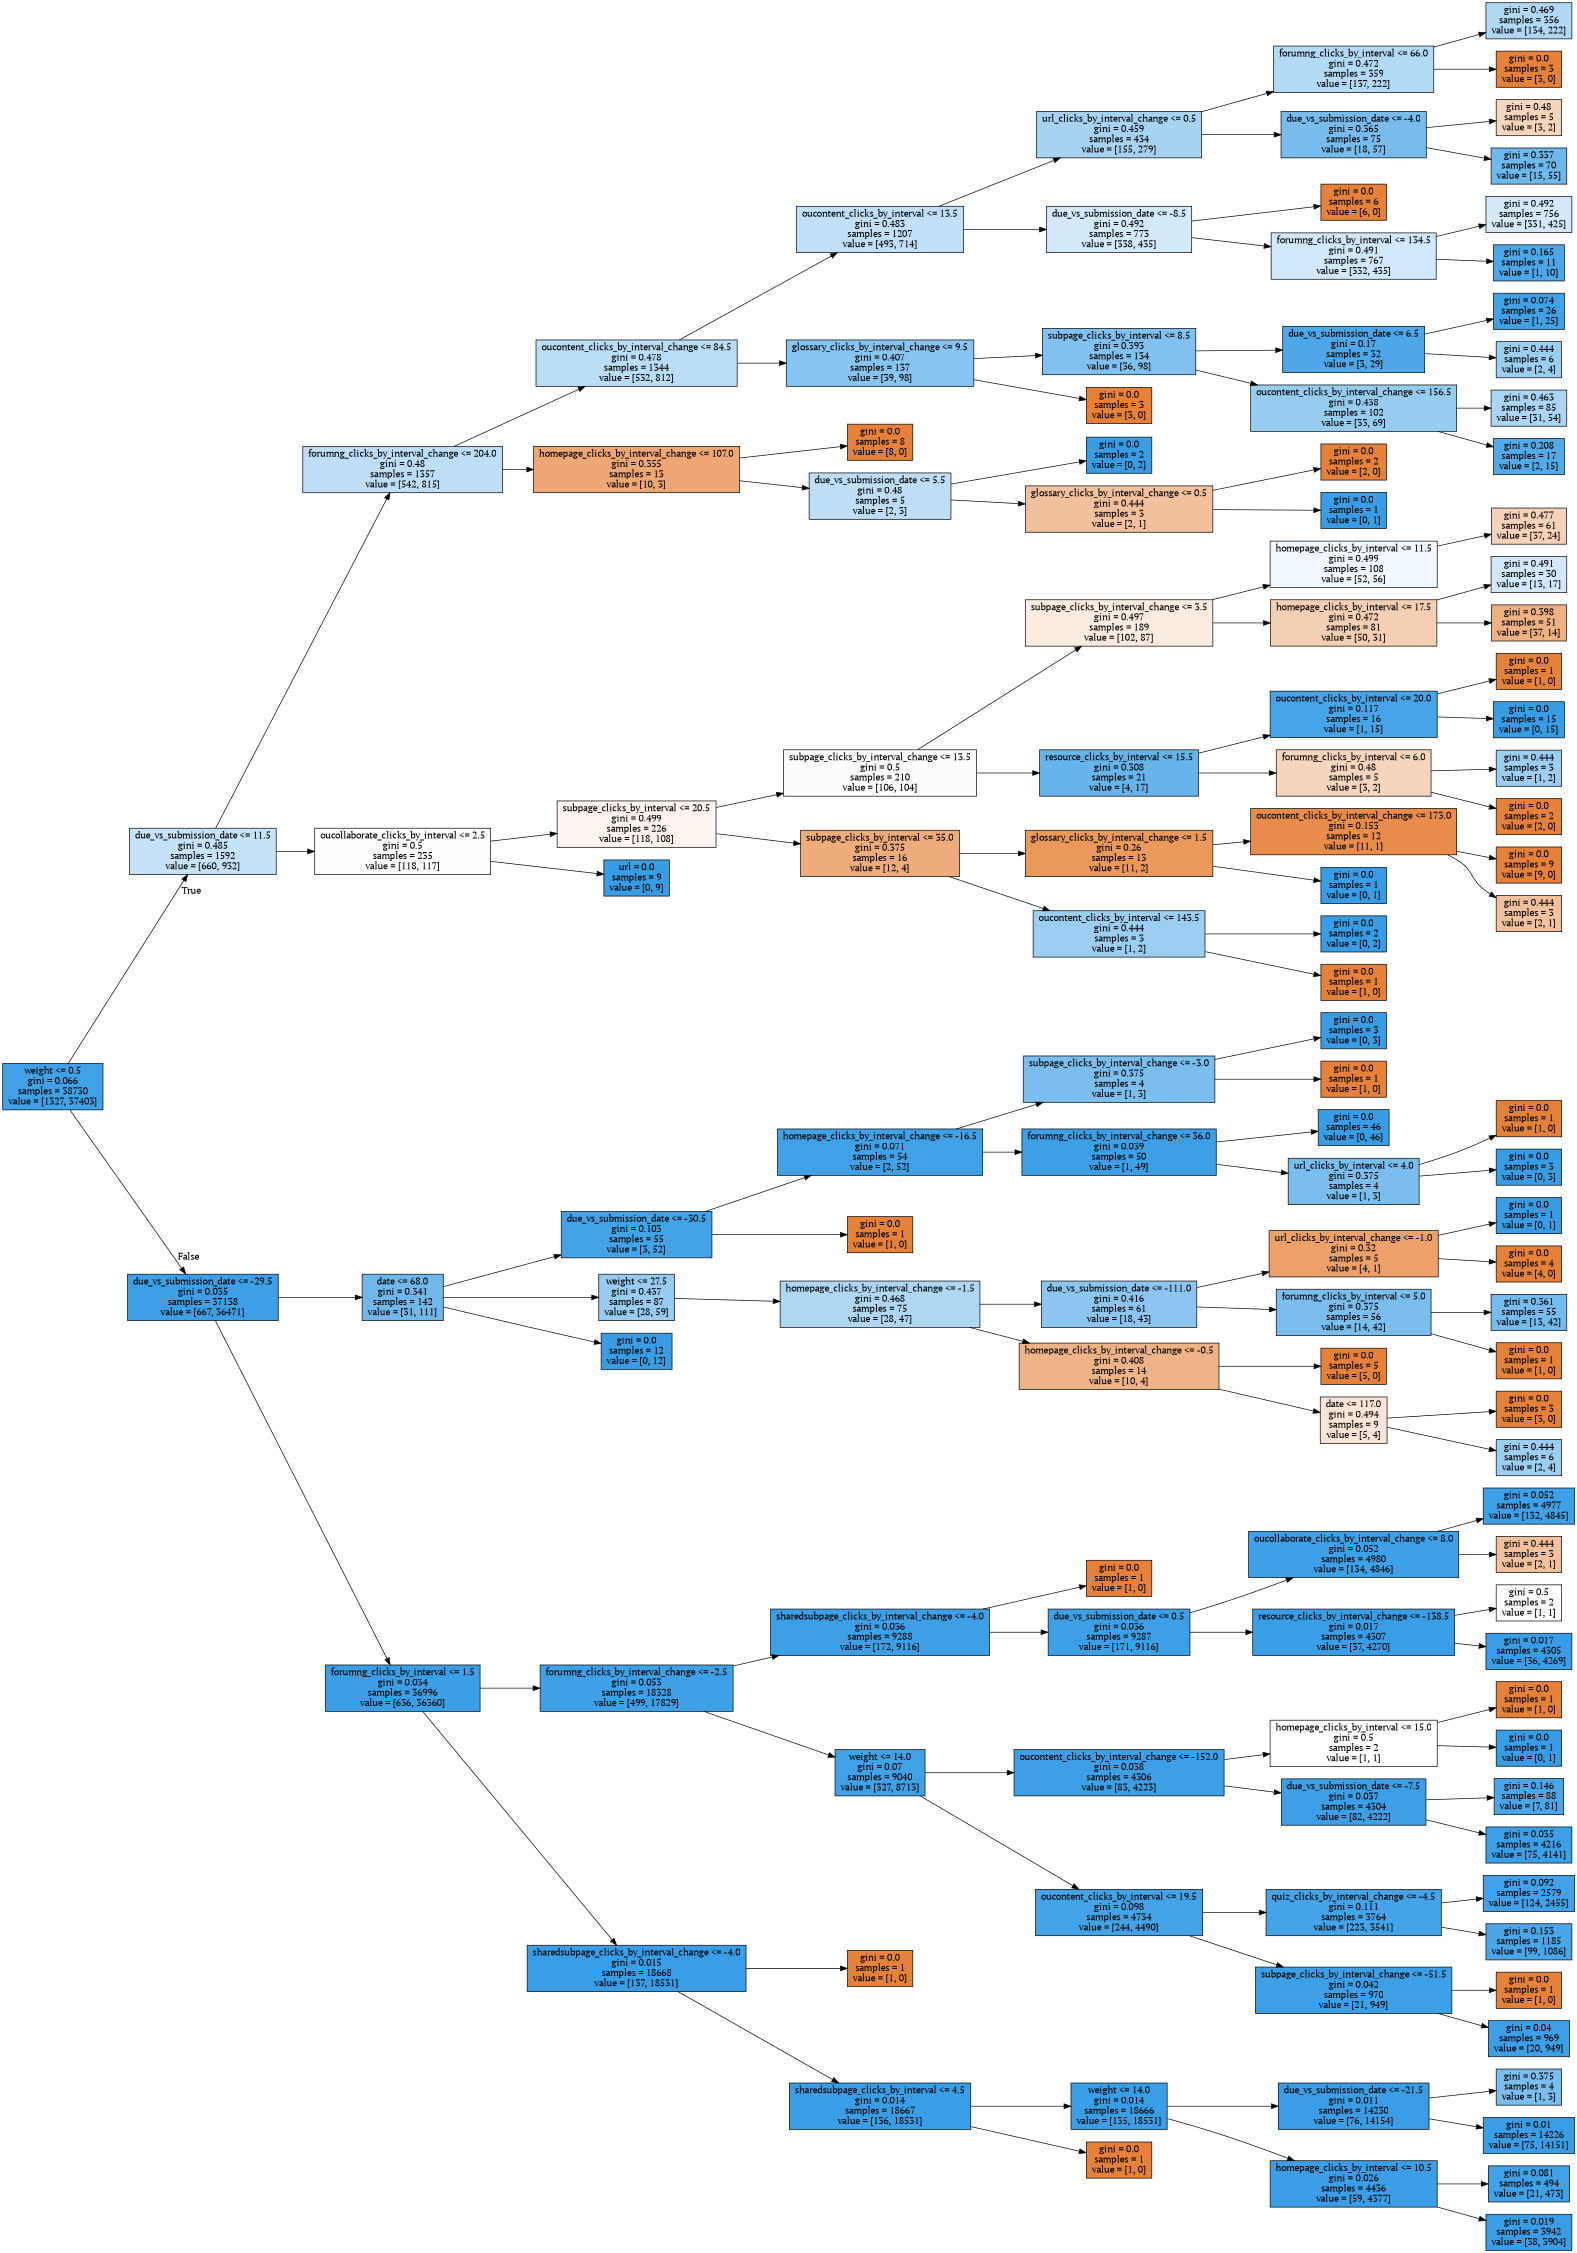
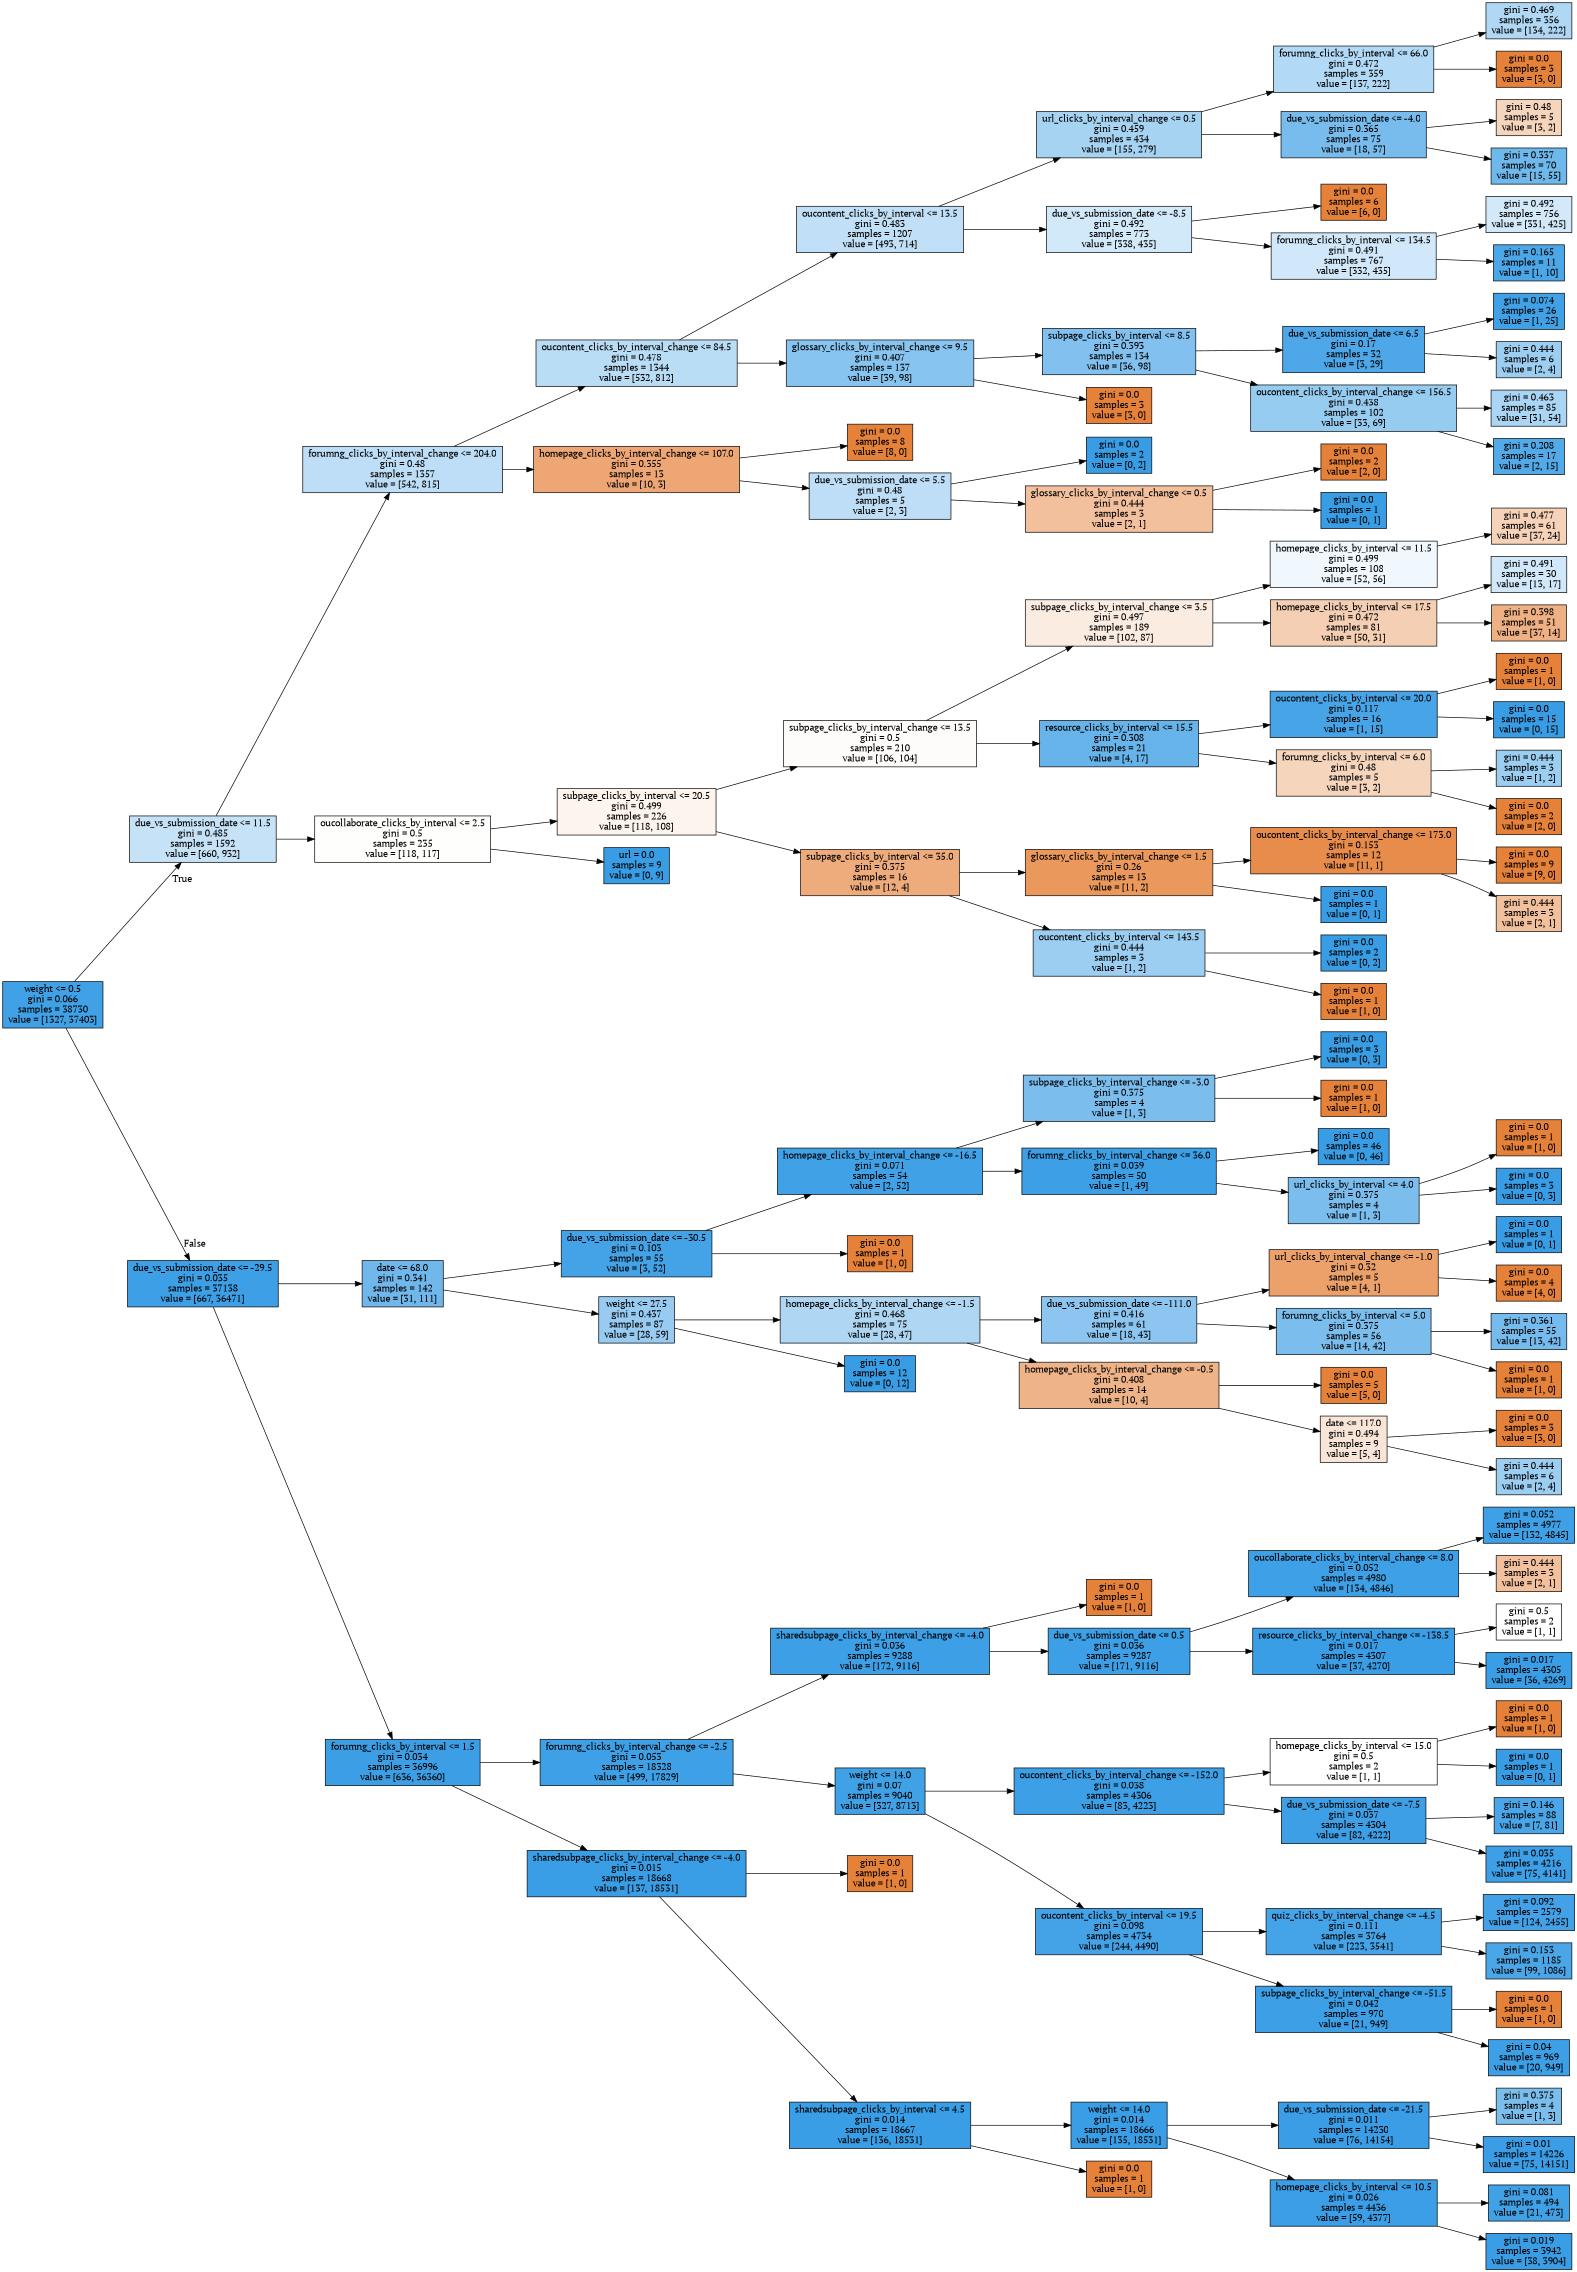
edge "date <= 68.0 gini = 0.341 samples = 142 value = [31, 111]" -> "gini = 0.0 samples = 12 value = [0, 12]": now "weight <= 27.5 gini = 0.437 samples = 87 value = [28, 59]" -> "gini = 0.0 samples = 12 value = [0, 12]"
